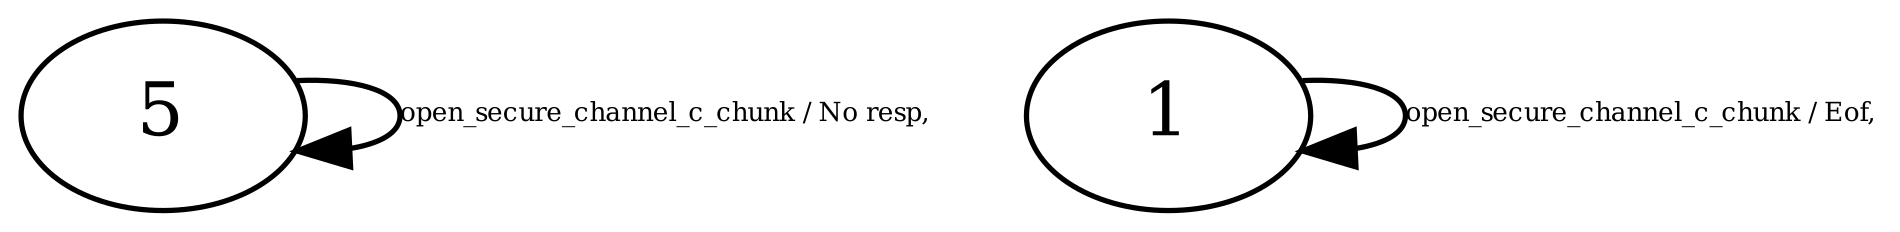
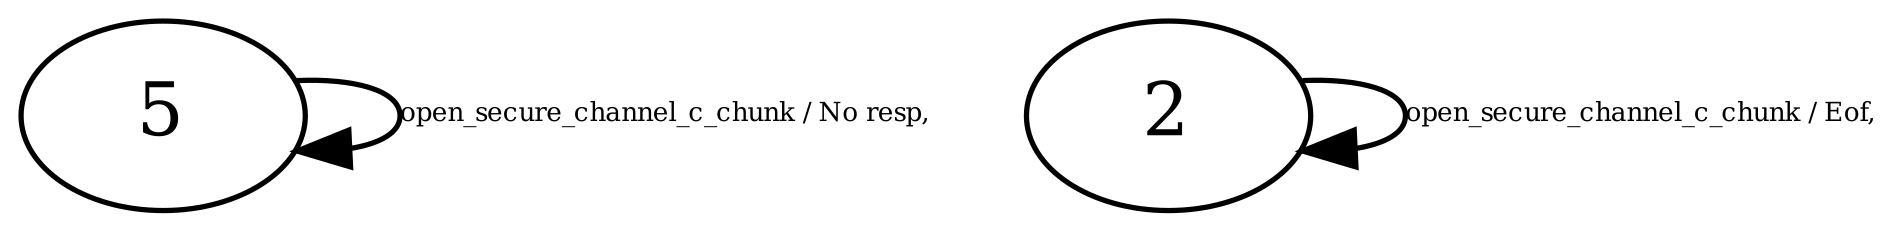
node "1": label "1" -> "2"
